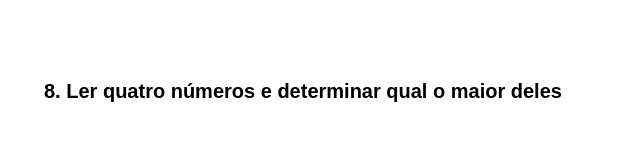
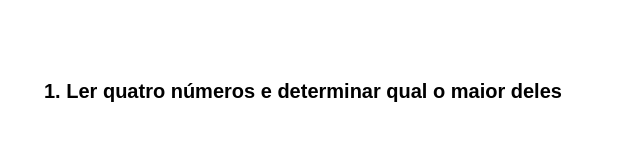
node "8. Ler quatro números e determinar qual o maior deles": label "8. Ler quatro números e determinar qual o maior deles" -> "1. Ler quatro números e determinar qual o maior deles"
